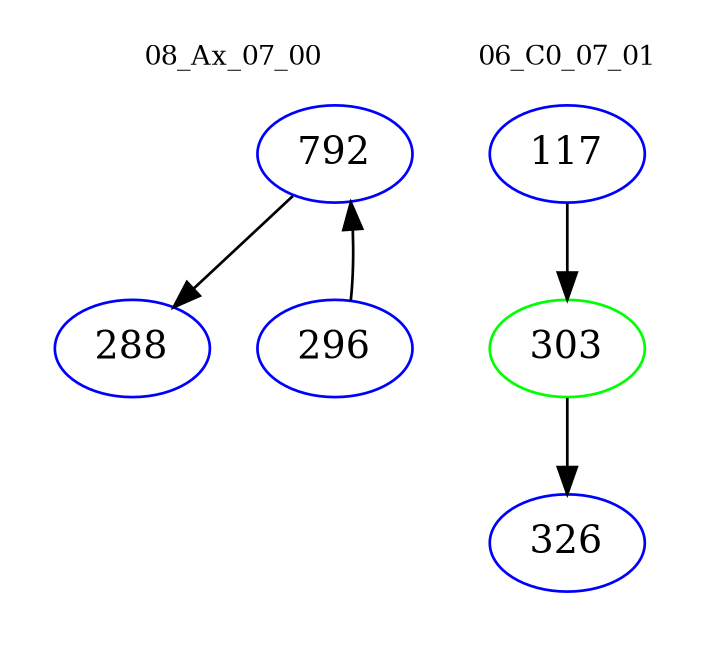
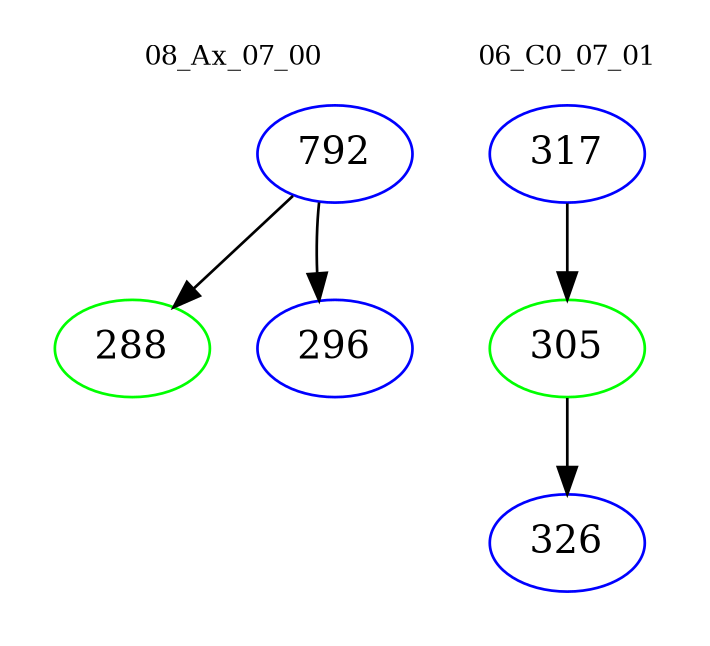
node "117": label "117" -> "317"
edge "296" -> "792": reversed
node "288": color blue -> green
node "303": label "303" -> "305"
